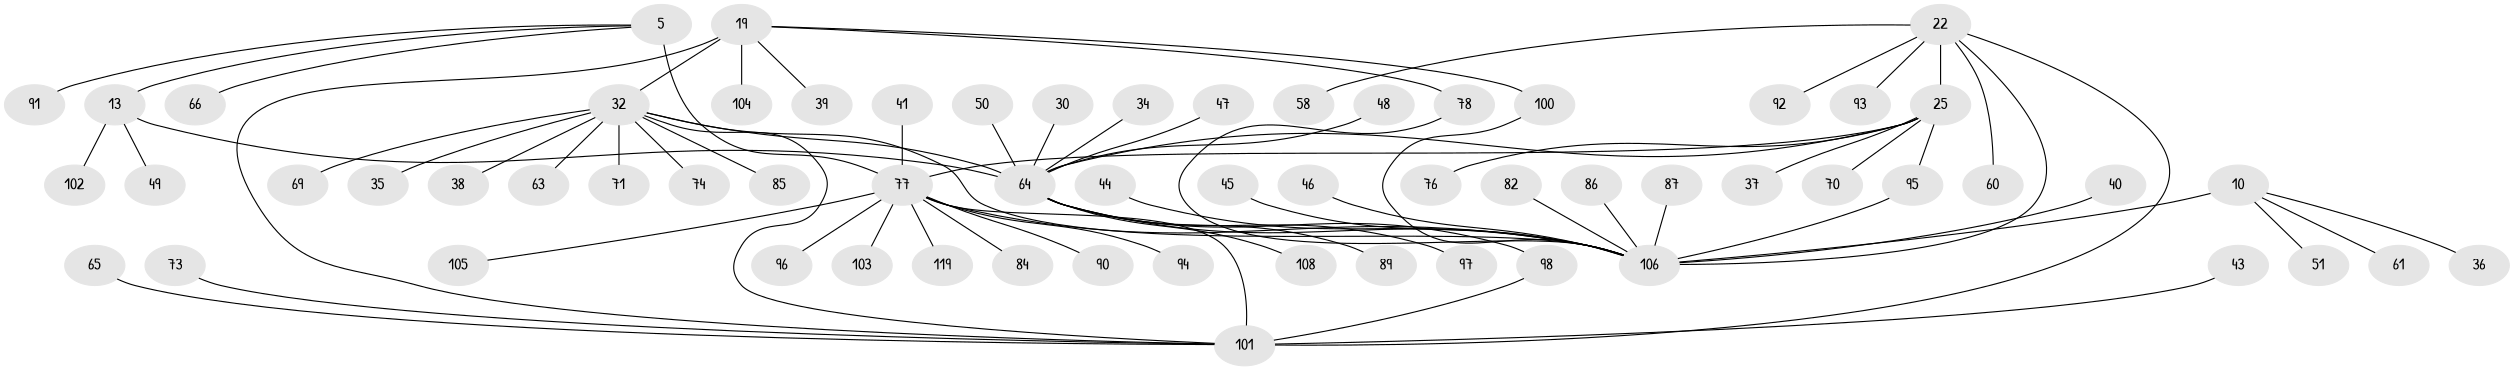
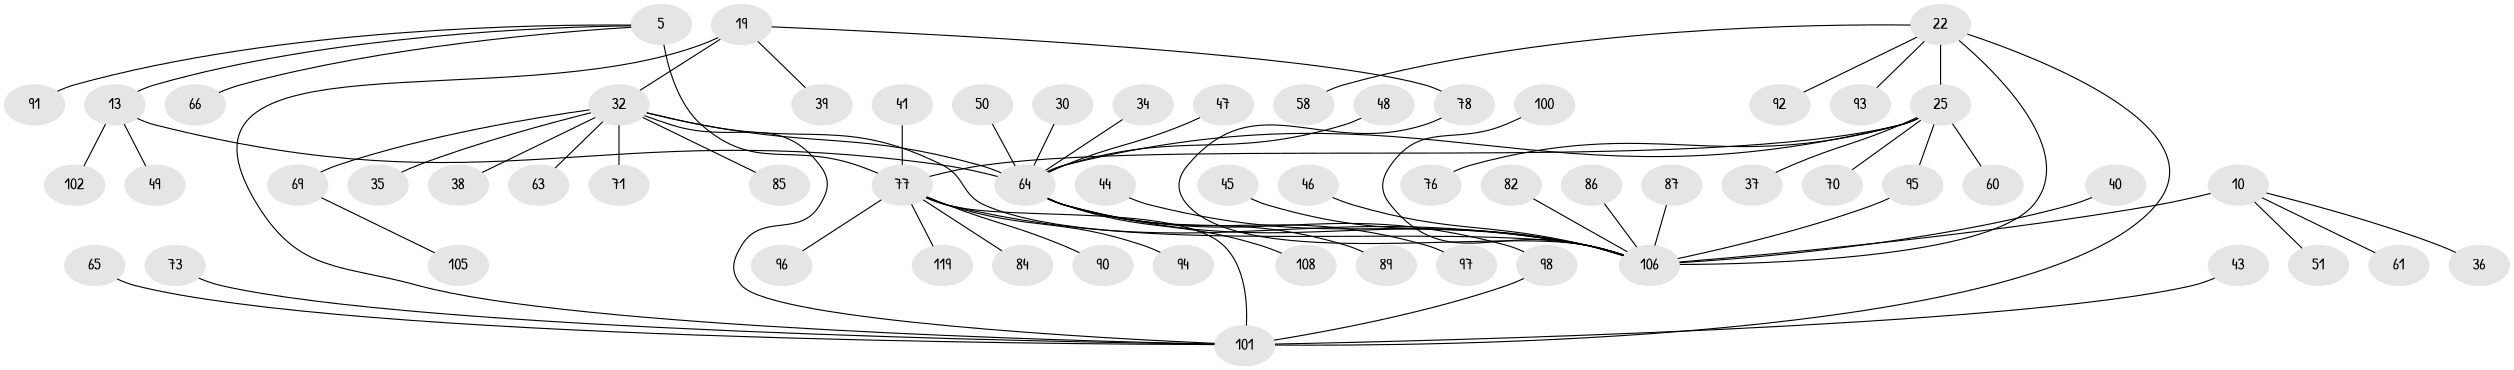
edge "19" -- "100": removed
edge "22" -- "60": now "25" -- "60"
node "104": removed
node "74": removed
edge "77" -- "105": now "69" -- "105"
node "103": removed
